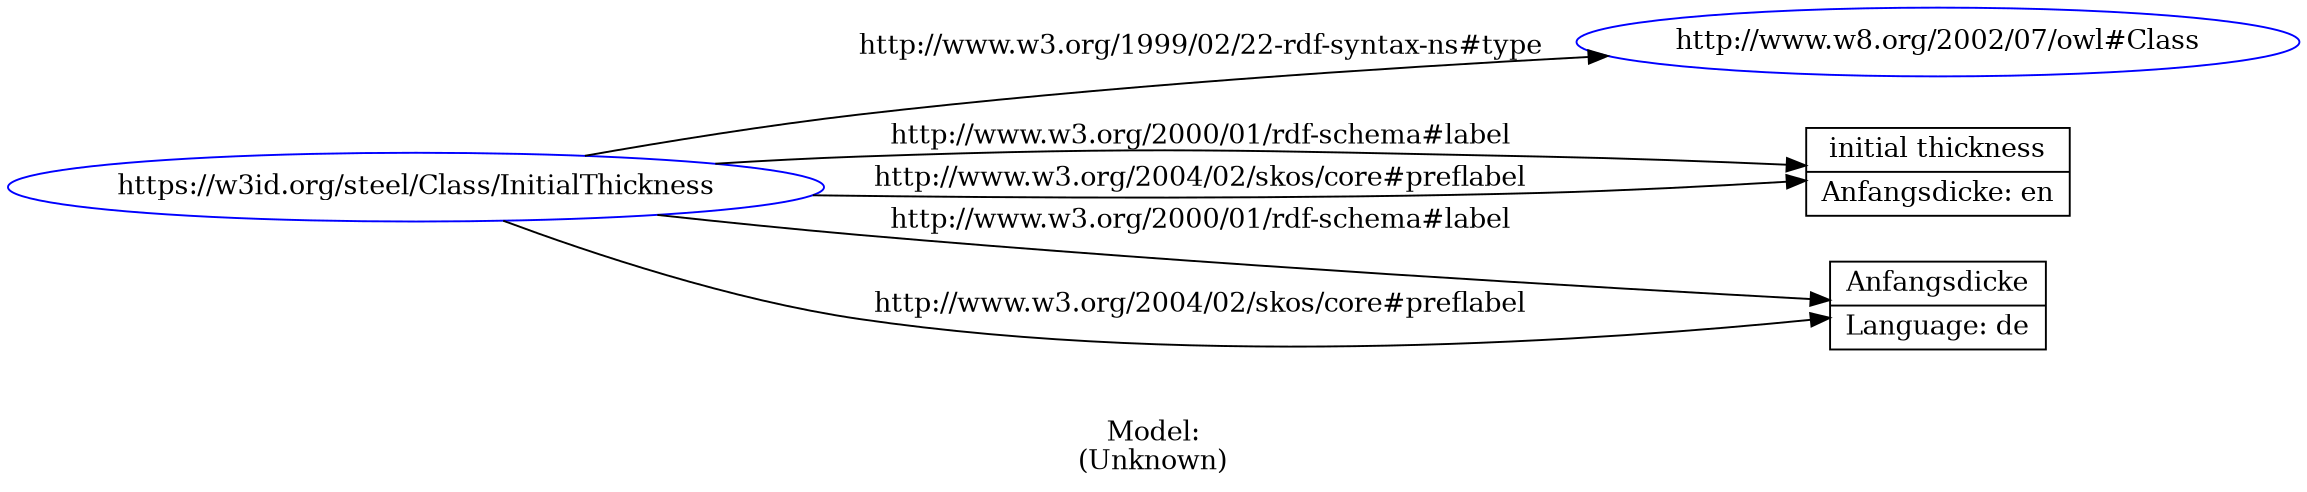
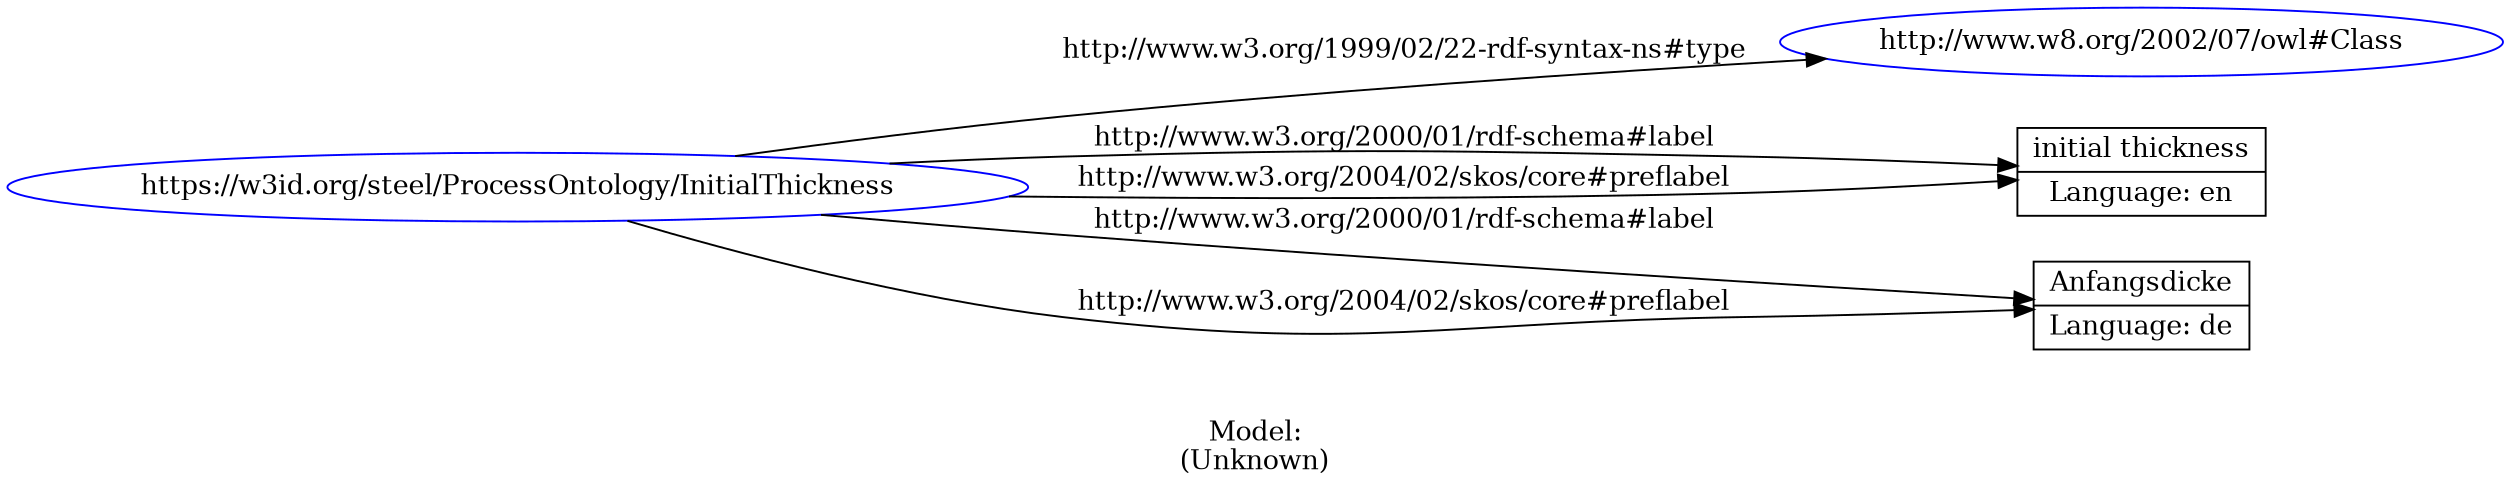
node "https://w3id.org/steel/Class/InitialThickness": label "https://w3id.org/steel/Class/InitialThickness" -> "https://w3id.org/steel/ProcessOntology/InitialThickness"
node "initial thickness": text "Anfangsdicke: en" -> "Language: en"
